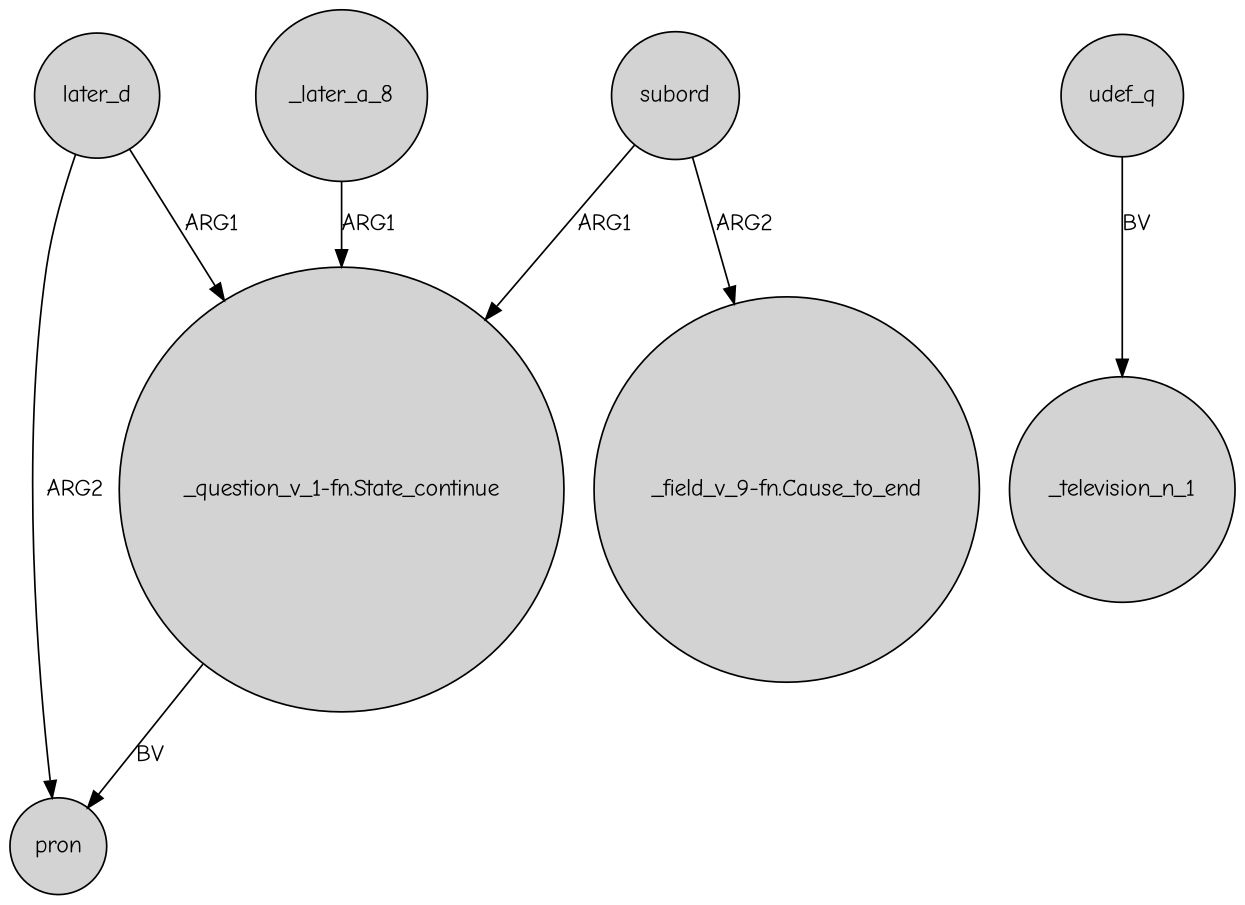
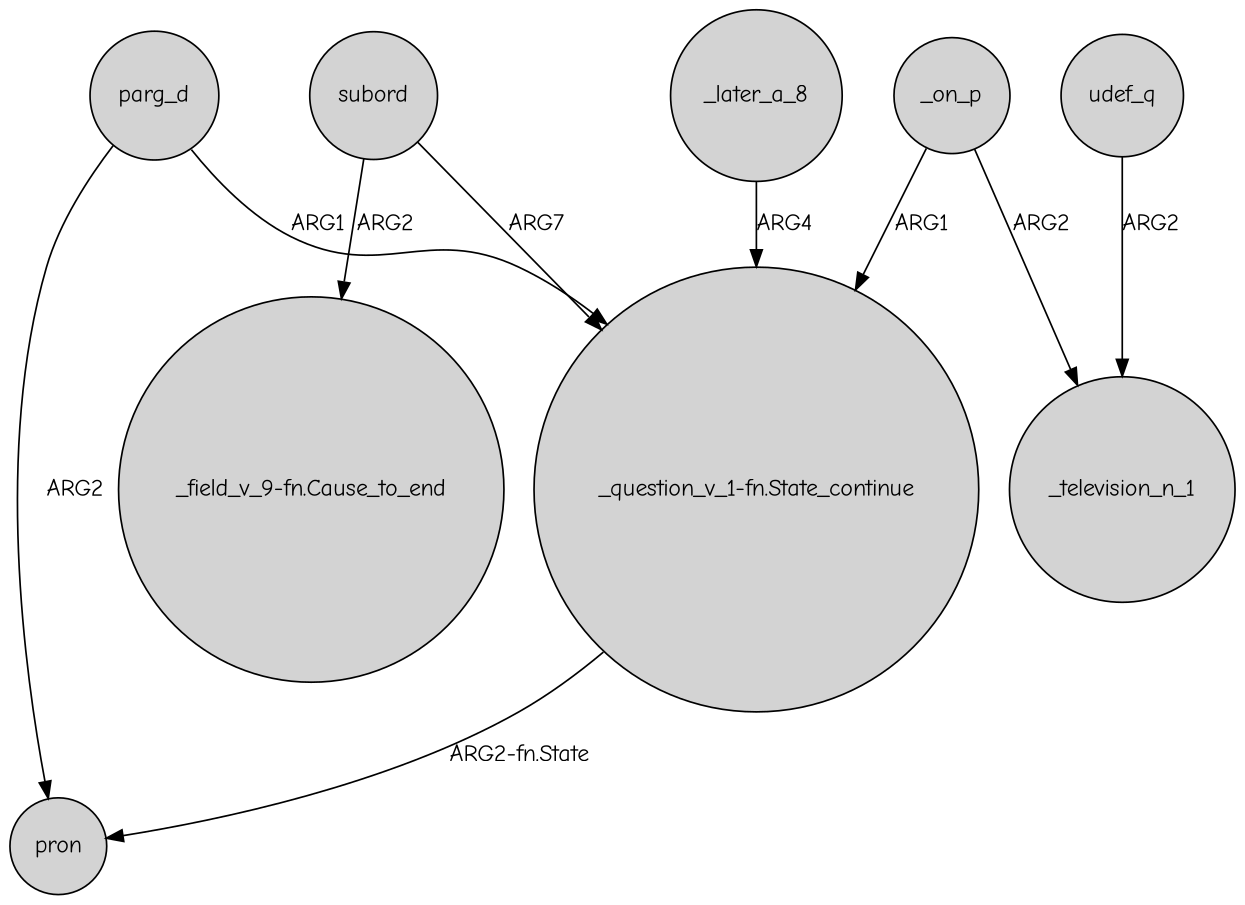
node "later_d": label "later_d" -> "parg_d"
node "_on_p": added
edge "_later_a_8" -> "_question_v_1-fn.State_continue": label "ARG1" -> "ARG4"
edge "subord" -> "_question_v_1-fn.State_continue": label "ARG1" -> "ARG7"
edge "udef_q" -> "_television_n_1": label "BV" -> "ARG2"
edge "_question_v_1-fn.State_continue" -> "pron": label "BV" -> "ARG2-fn.State"
